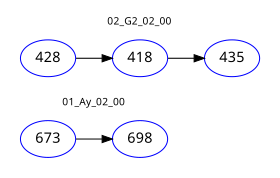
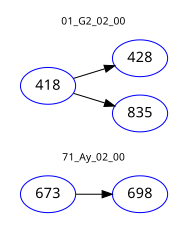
cluster "02_G2_02_00": label "02_G2_02_00" -> "01_G2_02_00"
edge "428" -> "418": reversed
node "435": label "435" -> "835"
cluster "01_Ay_02_00": label "01_Ay_02_00" -> "71_Ay_02_00"
